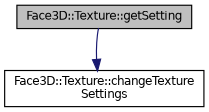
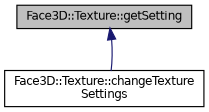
edge "Face3D::Texture::getSetting" -> "Face3D::Texture::changeTexture Settings": reversed
